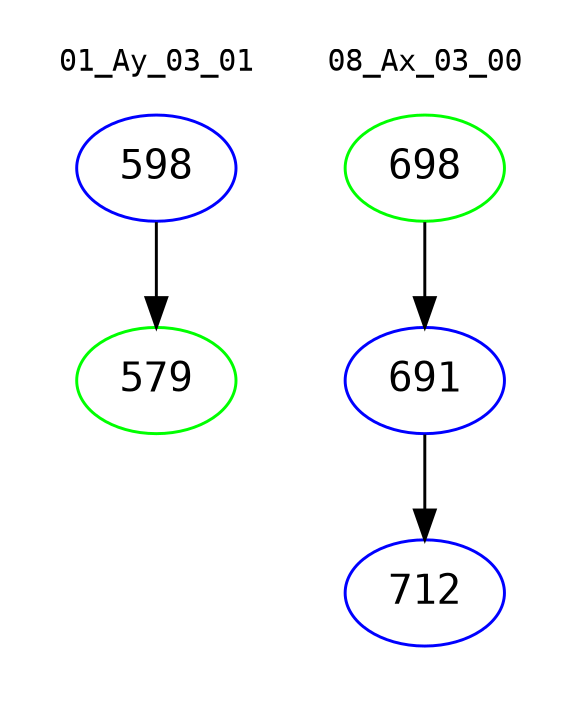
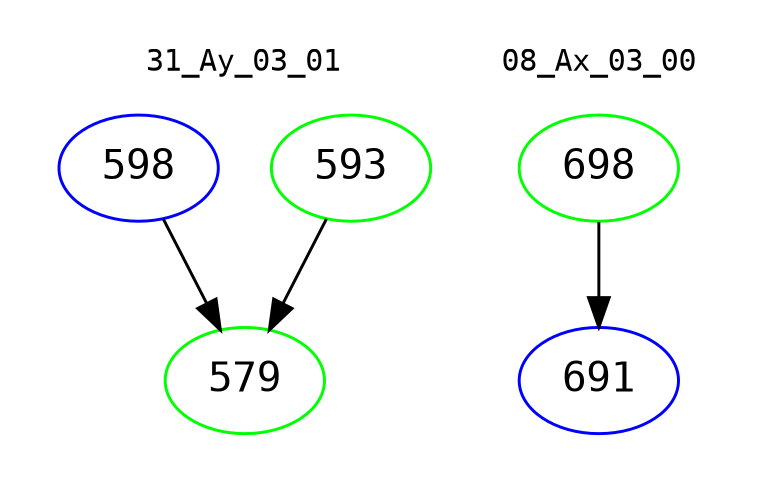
cluster "01_Ay_03_01": label "01_Ay_03_01" -> "31_Ay_03_01"
node "593": added
node "712": removed
